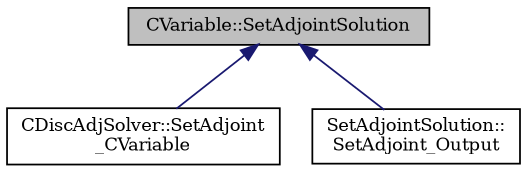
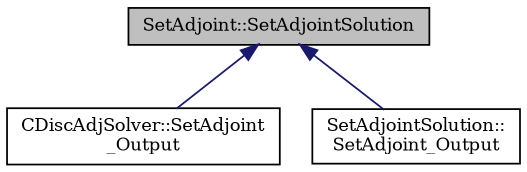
node "CVariable::SetAdjointSolution": label "CVariable::SetAdjointSolution" -> "SetAdjoint::SetAdjointSolution"
node "CDiscAdjSolver::SetAdjoint _CVariable": label "CDiscAdjSolver::SetAdjoint _CVariable" -> "CDiscAdjSolver::SetAdjoint _Output"
